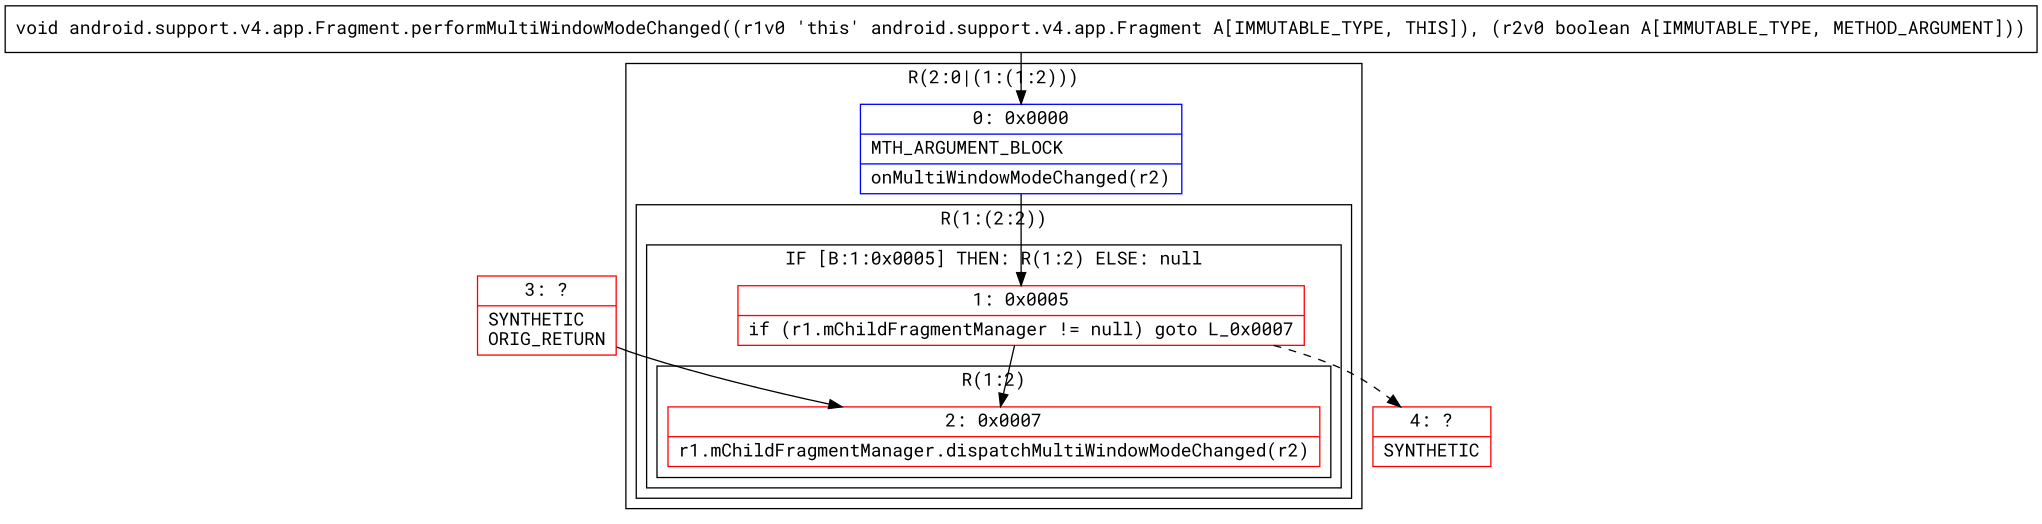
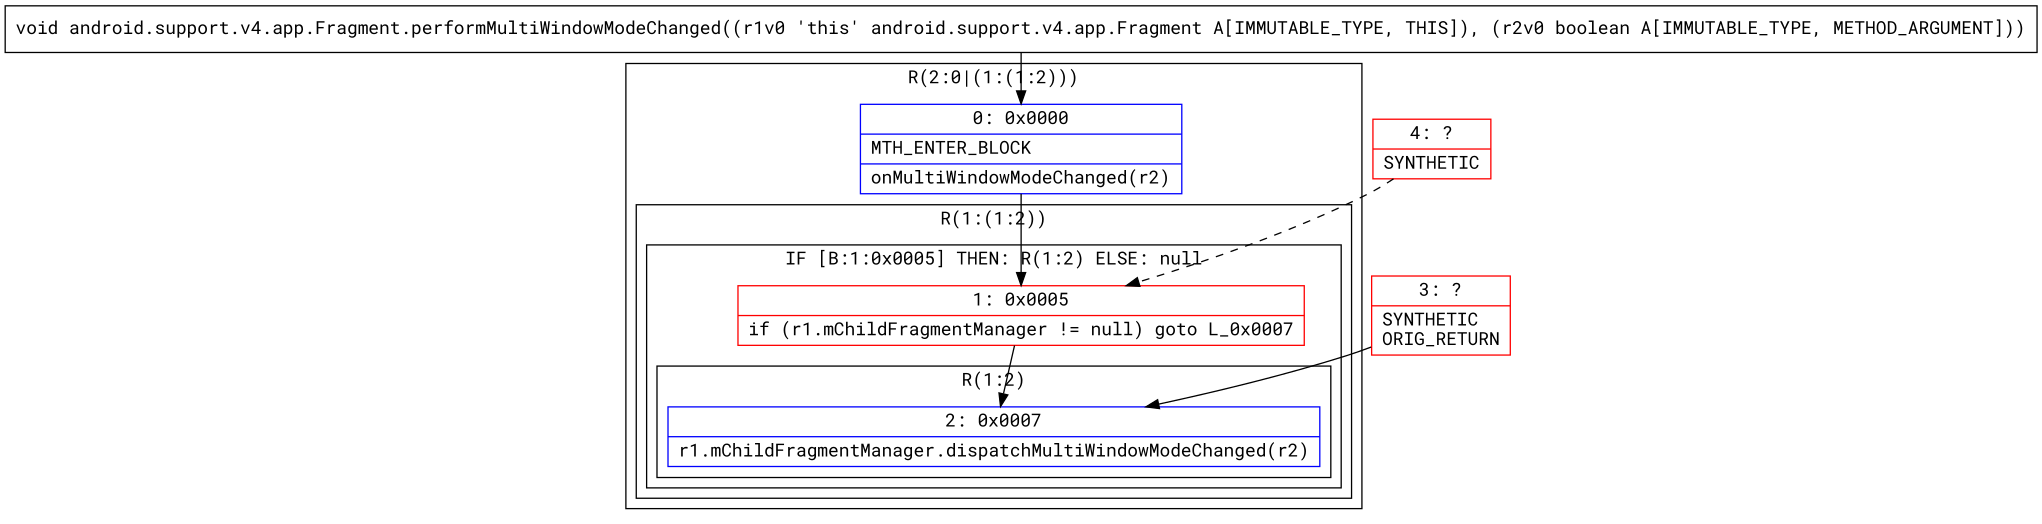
node "0: 0x0000": text "MTH_ARGUMENT_BLOCK" -> "MTH_ENTER_BLOCK"
cluster "R(1:(2:2))": label "R(1:(2:2))" -> "R(1:(1:2))"
edge "1: 0x0005" -> "4: ?": reversed
node "2: 0x0007": color red -> blue
